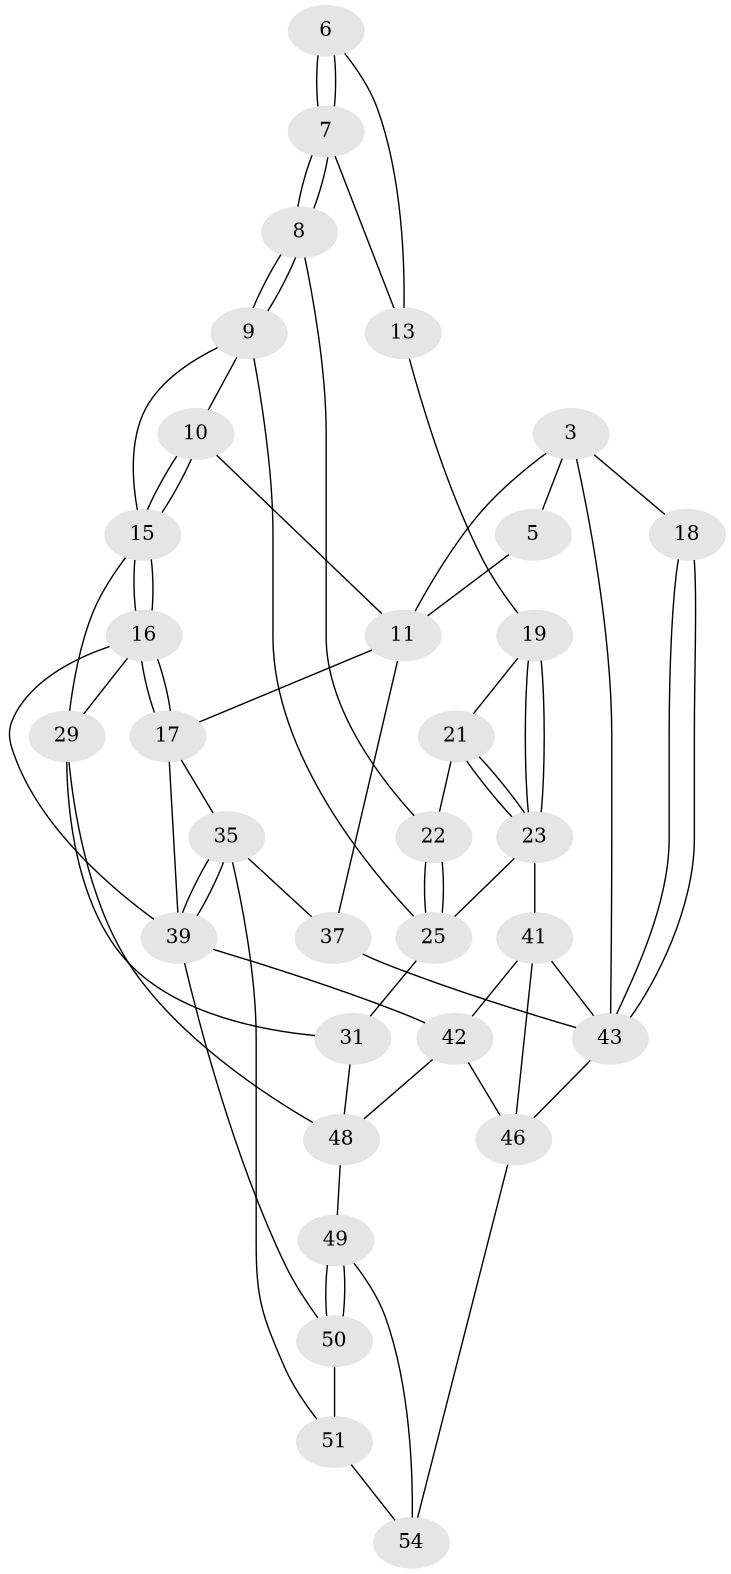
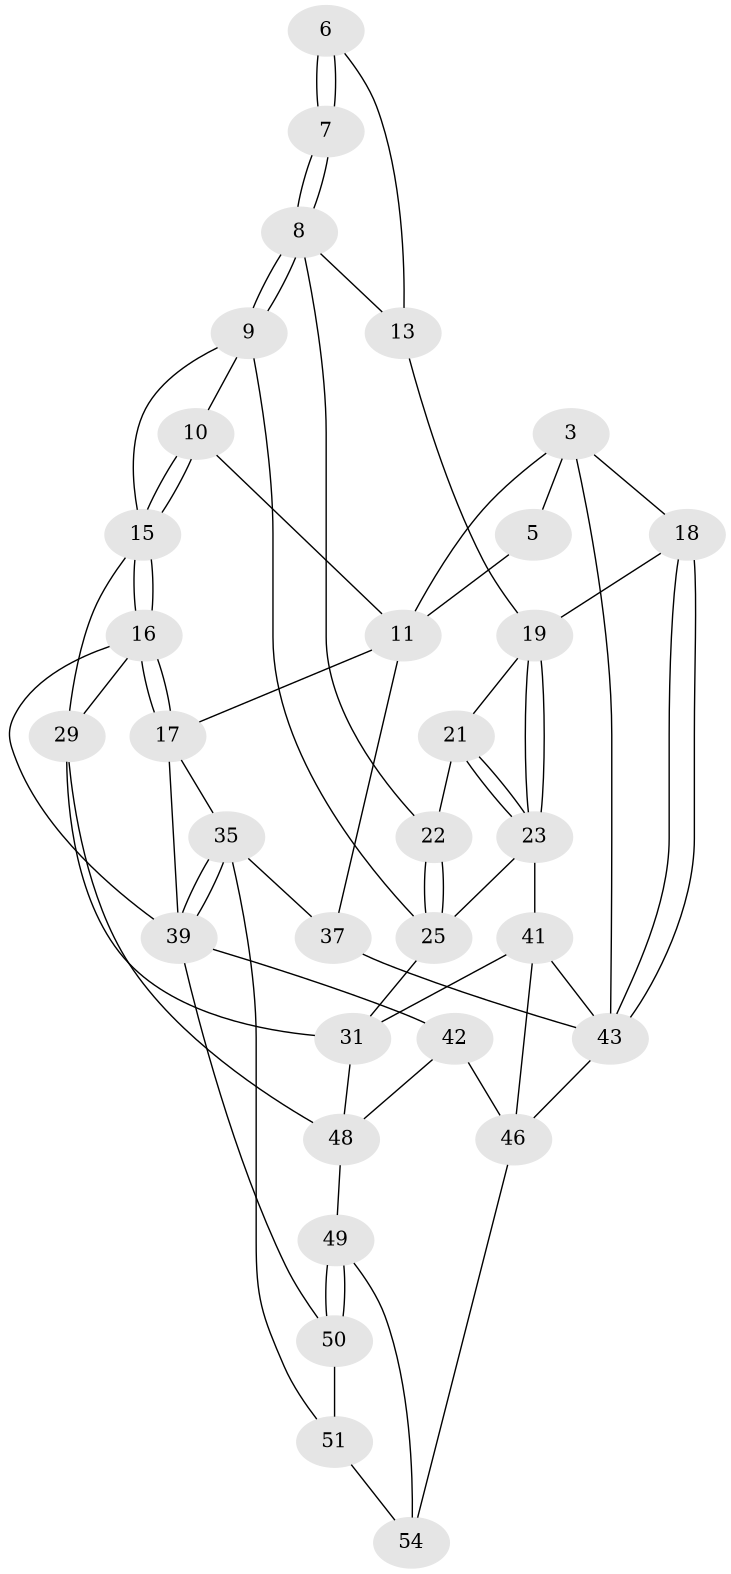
edge "7" -- "13": now "8" -- "13"
edge "18" -- "19": added
edge "41" -- "42": now "41" -- "31"
